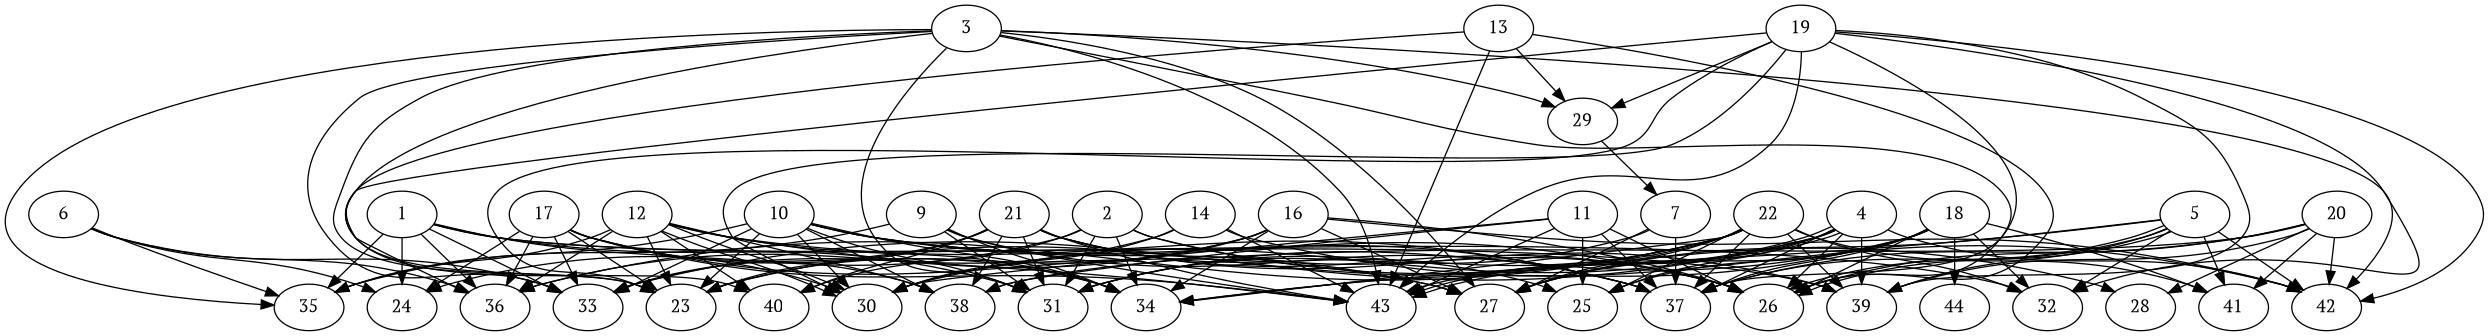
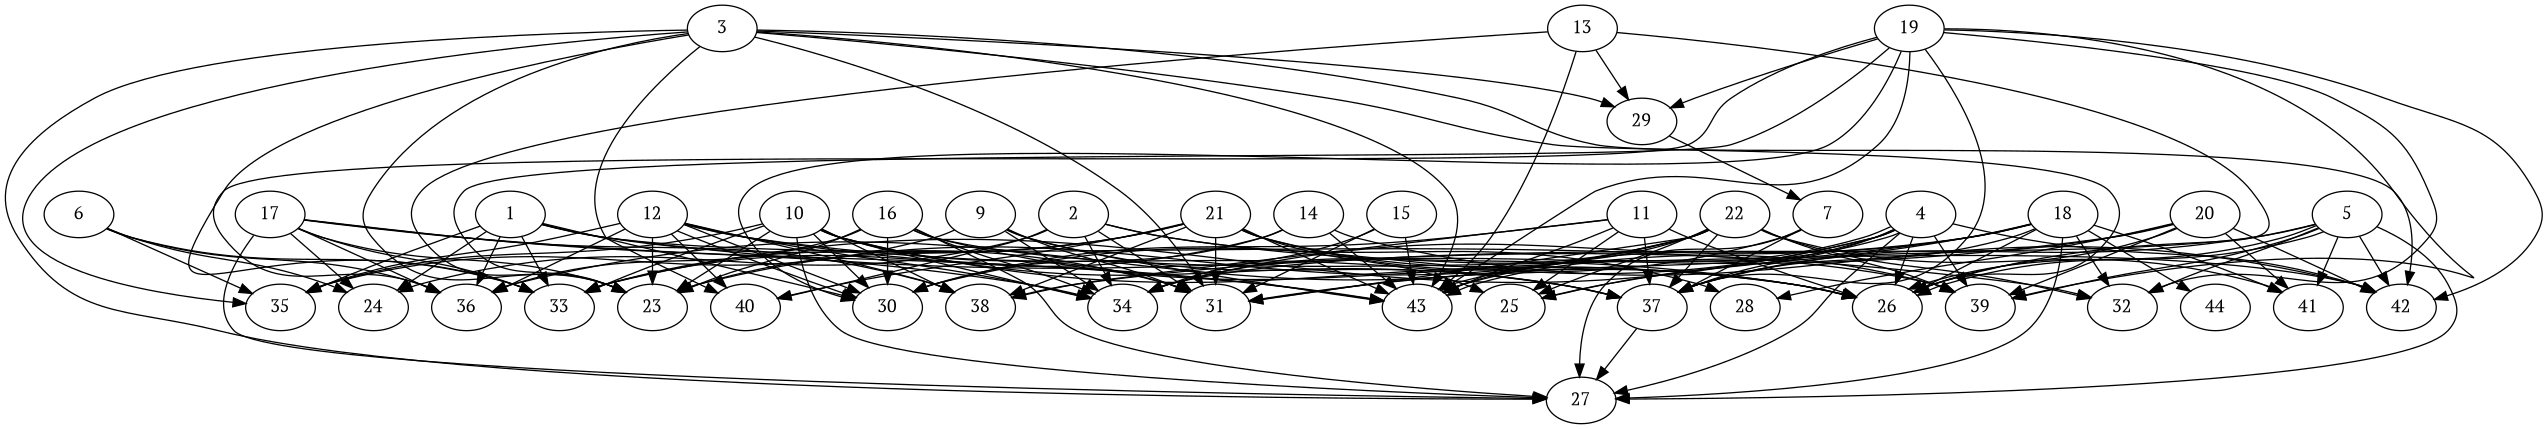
node "15": added
edge "18" -> "43": added
edge "22" -> "27": now "37" -> "27"
